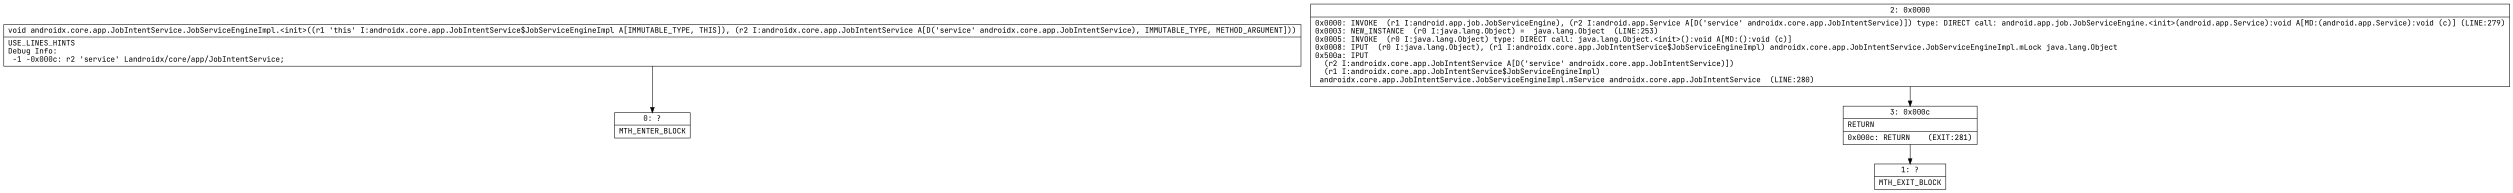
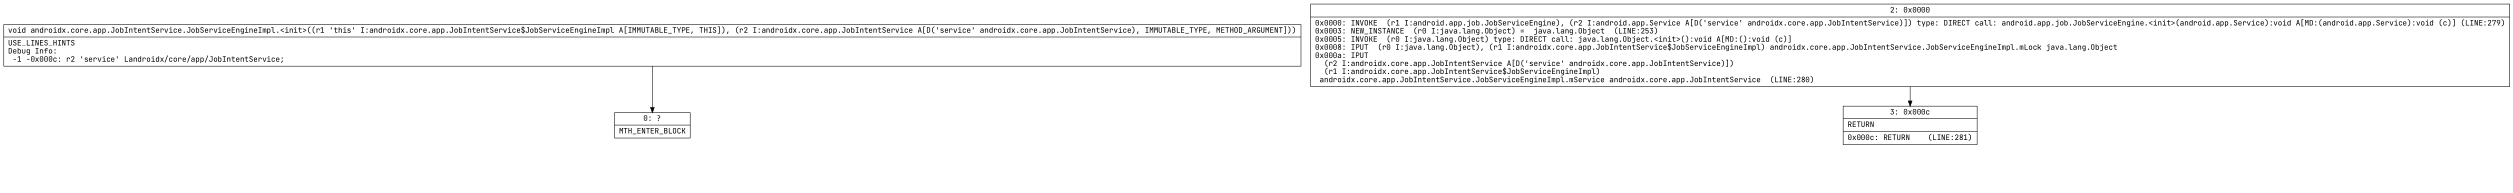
node "2: 0x0000": text "0x500a: IPUT" -> "0x000a: IPUT"
node "3: 0x000c": text "0x000c: RETURN    (EXIT:281)" -> "0x000c: RETURN    (LINE:281)"
node "1: ?": removed
